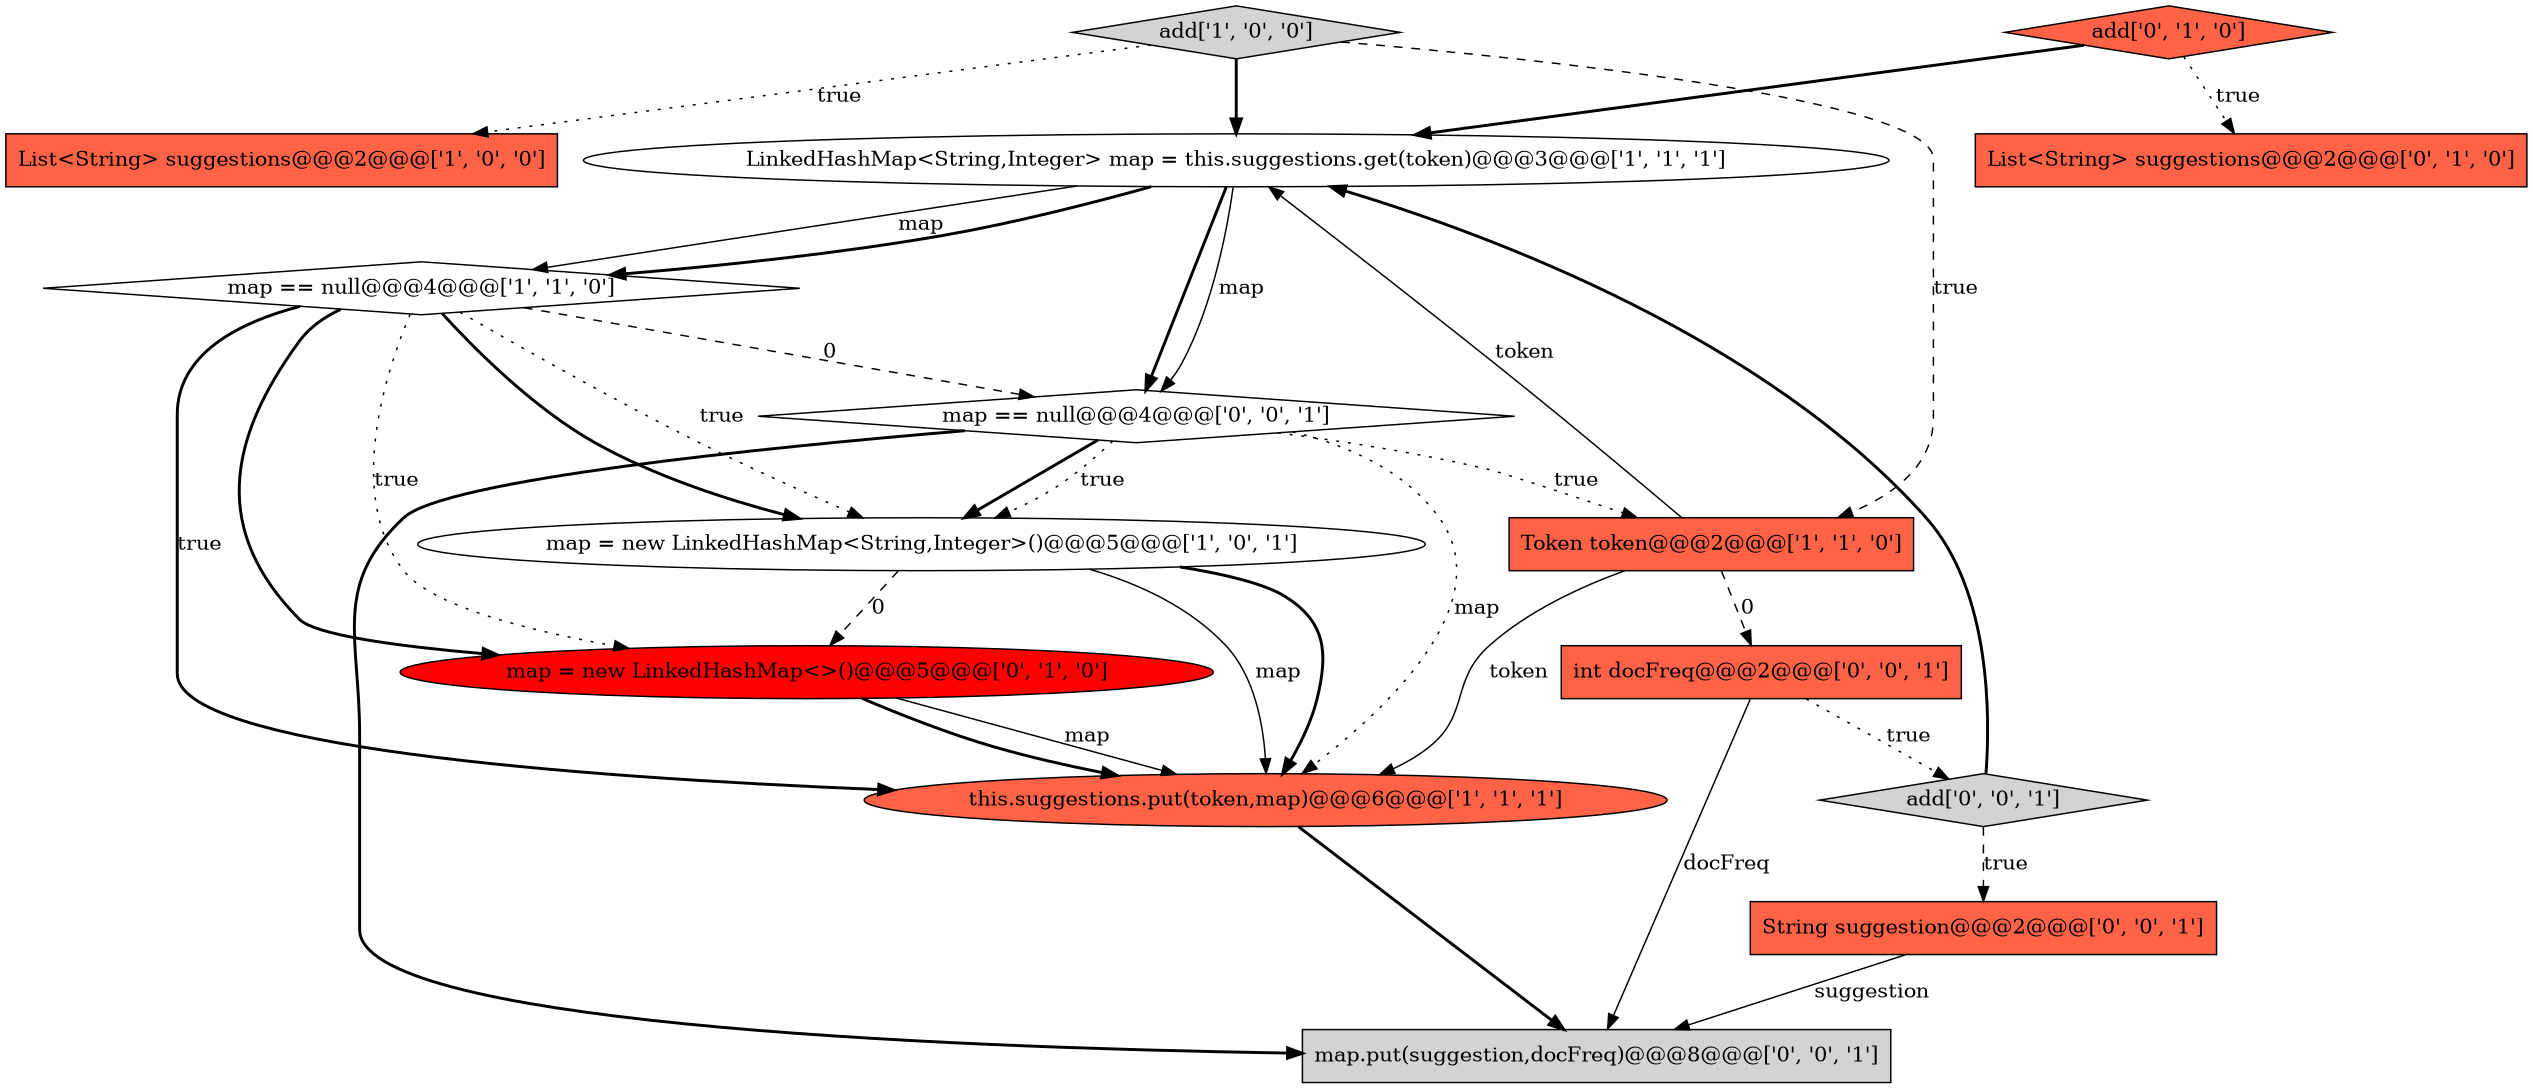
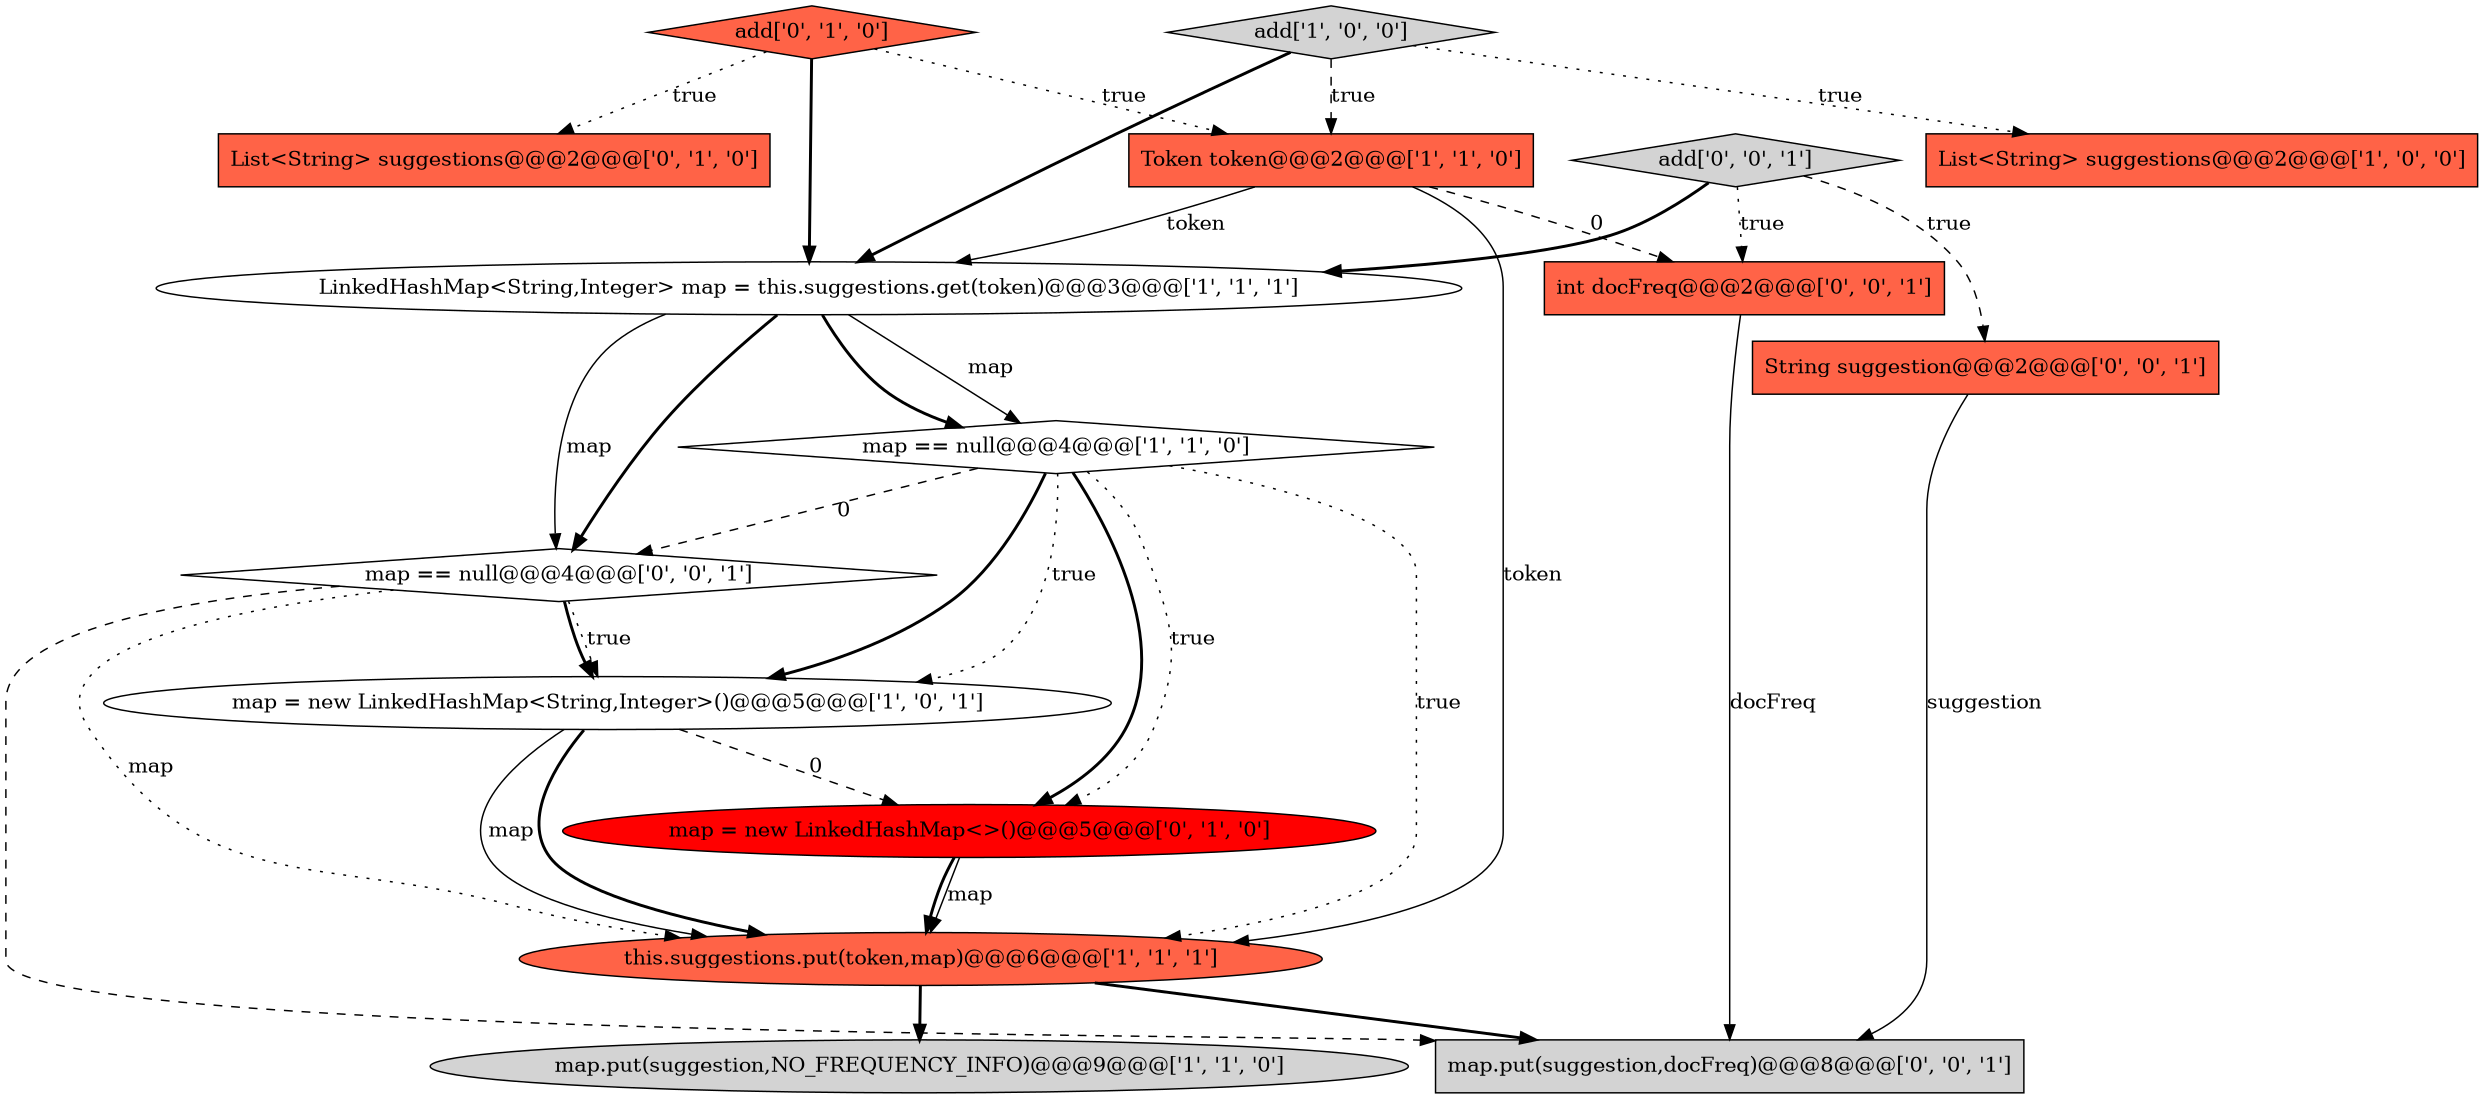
edge "map == null@@@4@@@['0', '0', '1']" -> "Token token@@@2@@@['1', '1', '0']": now "add['0', '1', '0']" -> "Token token@@@2@@@['1', '1', '0']"
edge "map == null@@@4@@@['1', '1', '0']" -> "this.suggestions.put(token,map)@@@6@@@['1', '1', '1']": style bold -> dotted
edge "int docFreq@@@2@@@['0', '0', '1']" -> "add['0', '0', '1']": reversed
edge "map == null@@@4@@@['0', '0', '1']" -> "map.put(suggestion,docFreq)@@@8@@@['0', '0', '1']": style bold -> dashed
node "map.put(suggestion,NO_FREQUENCY_INFO)@@@9@@@['1', '1', '0']": added
